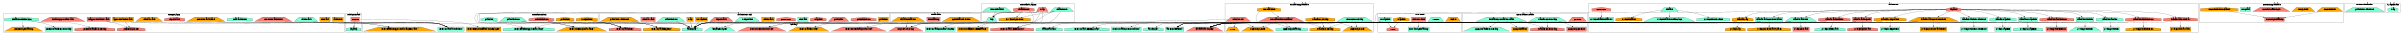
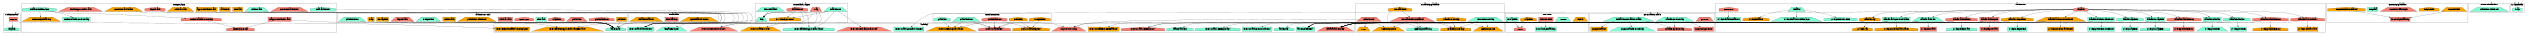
node "_msgSender": shape trapezium -> house
edge "approveTokenForVault" -> "28838_onlyOwner": now "28838__transferOwnership" -> "28838_onlyOwner"
node "27196_depositVault": shape house -> box
